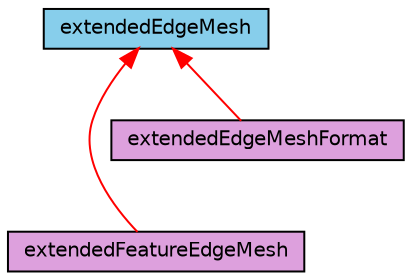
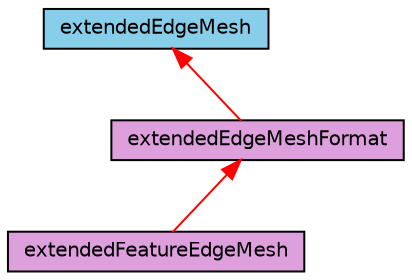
edge "extendedFeatureEdgeMesh" -> "extendedEdgeMesh": now "extendedFeatureEdgeMesh" -> "extendedEdgeMeshFormat"
